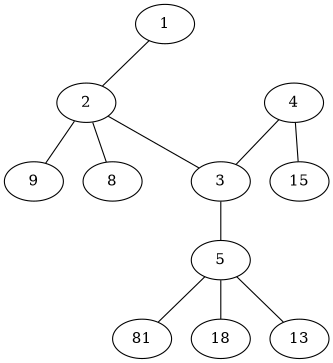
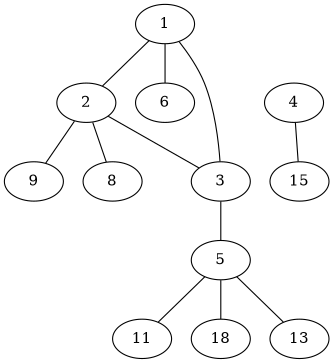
node "6": added
edge "4" -- "3": now "1" -- "3"
node "81": label "81" -> "11"
